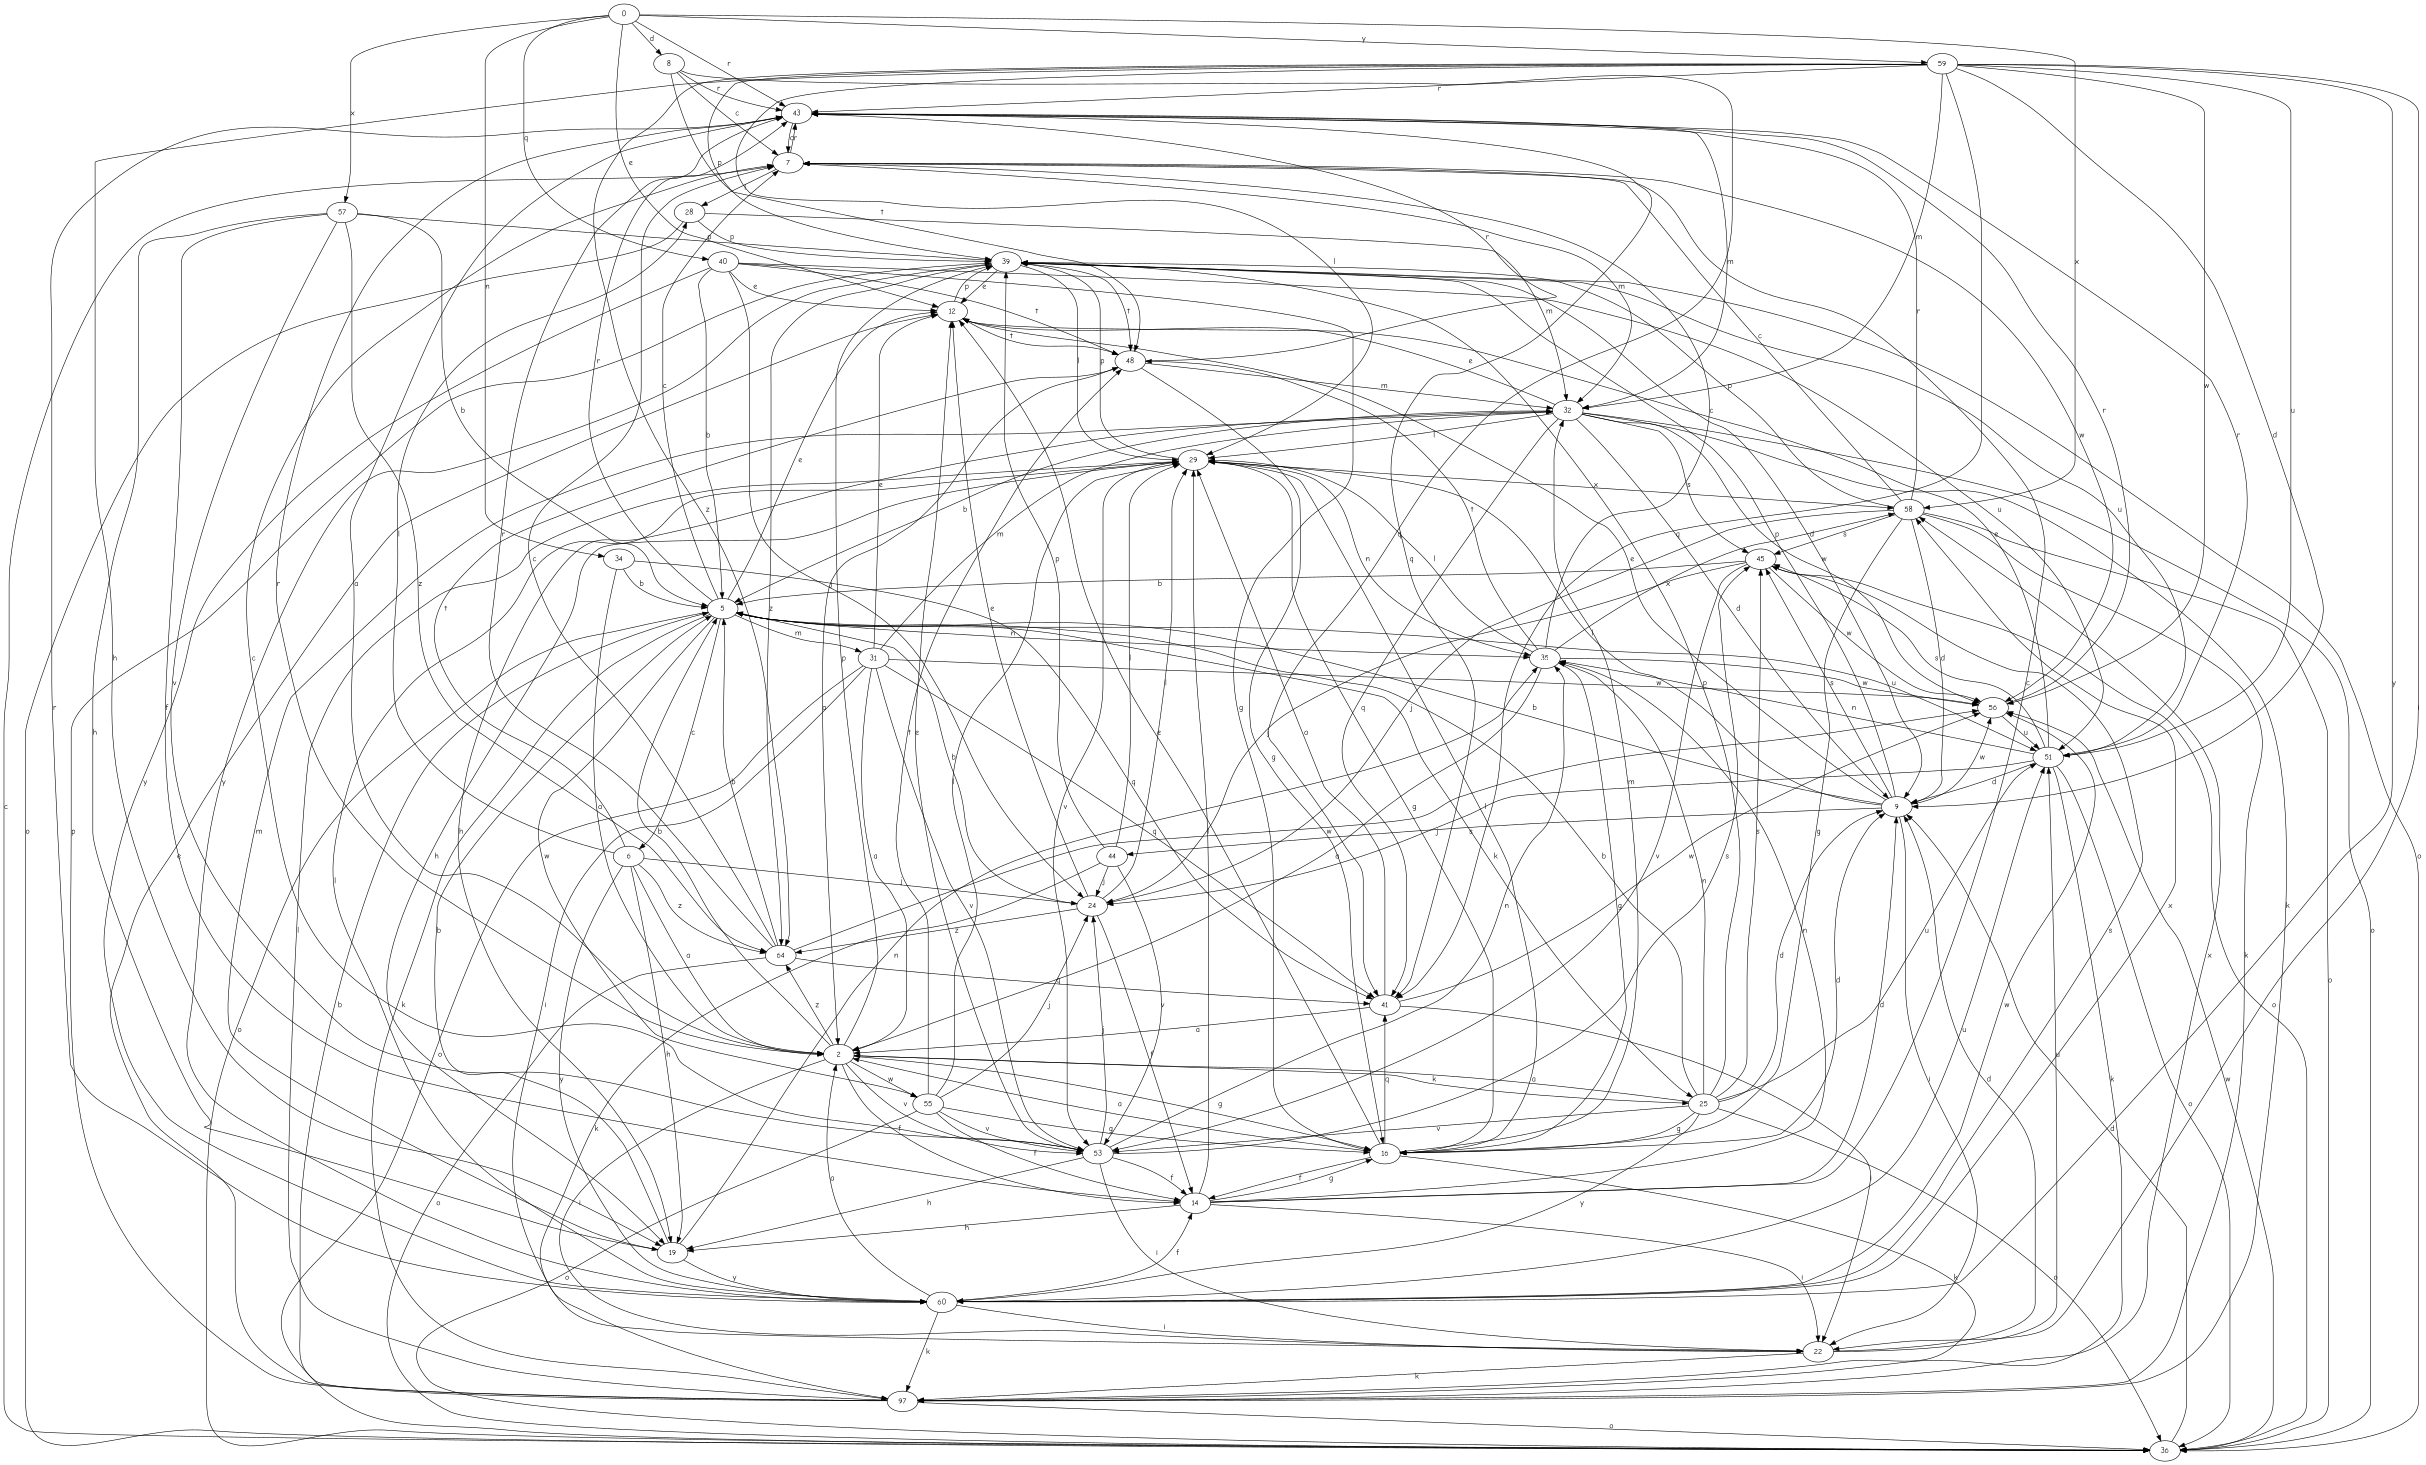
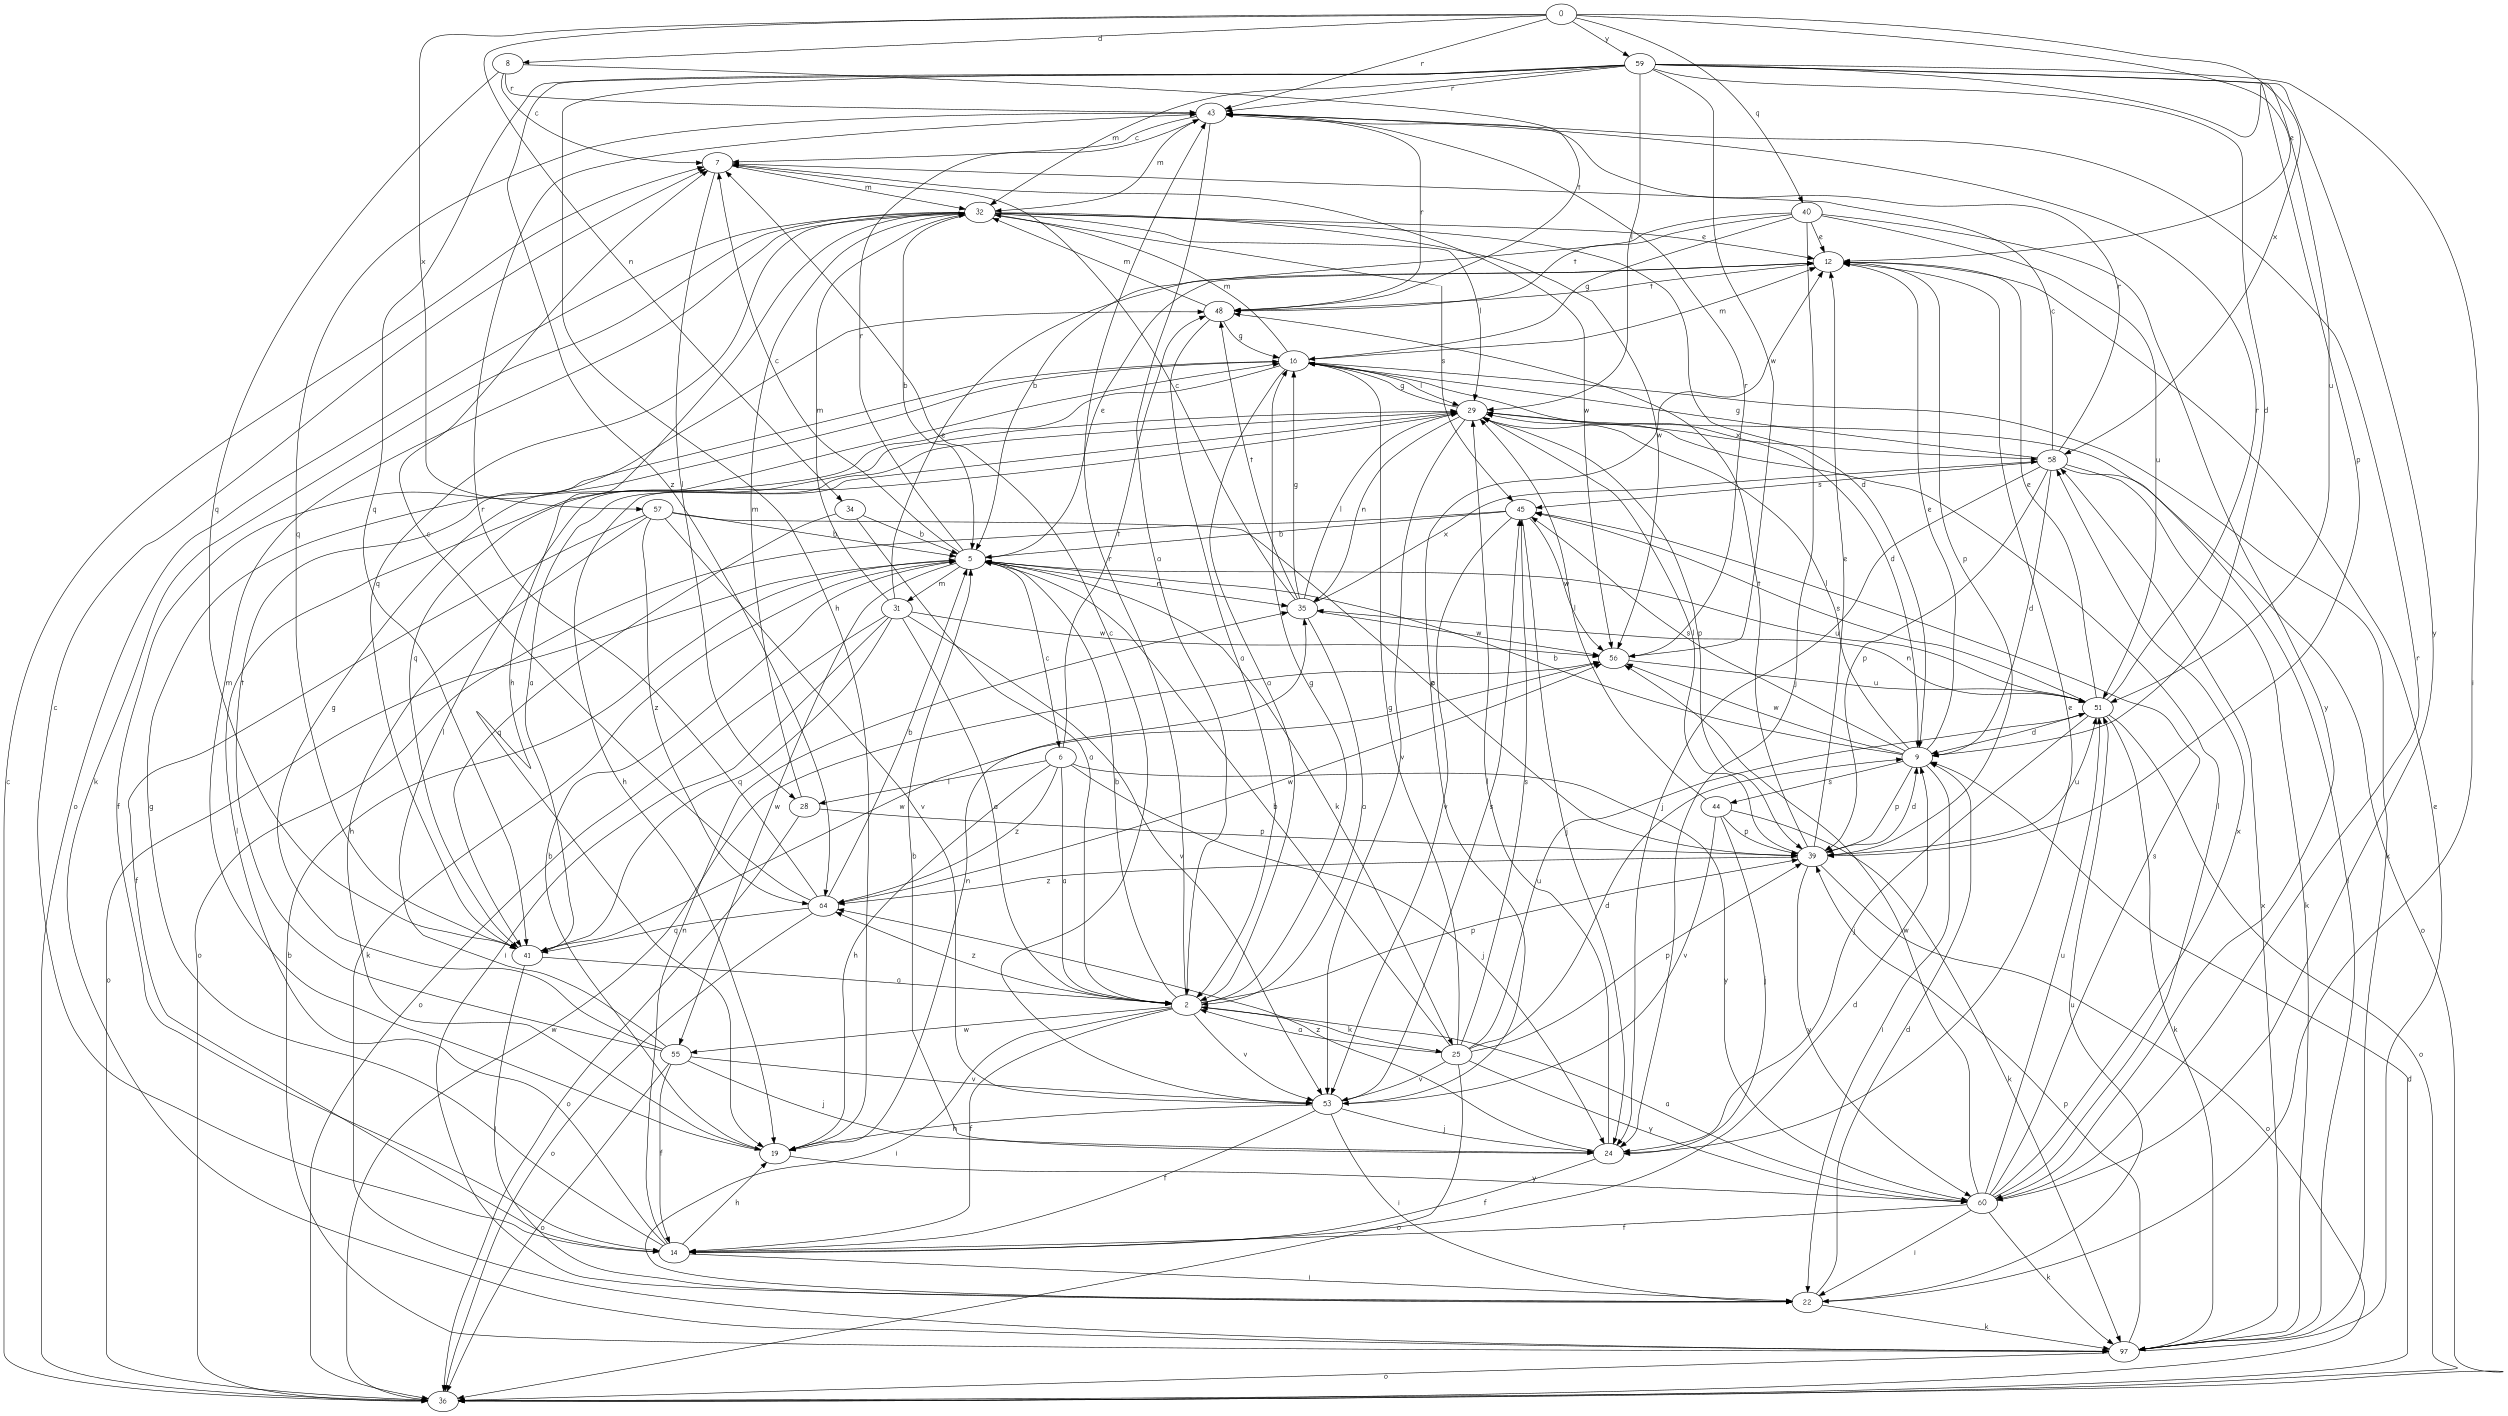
edge "7" -> "43": removed, label "r"
edge "16" -> "12": label "e" -> "m"
edge "25" -> "35": removed, label "n"
edge "53" -> "35": removed, label "n"
